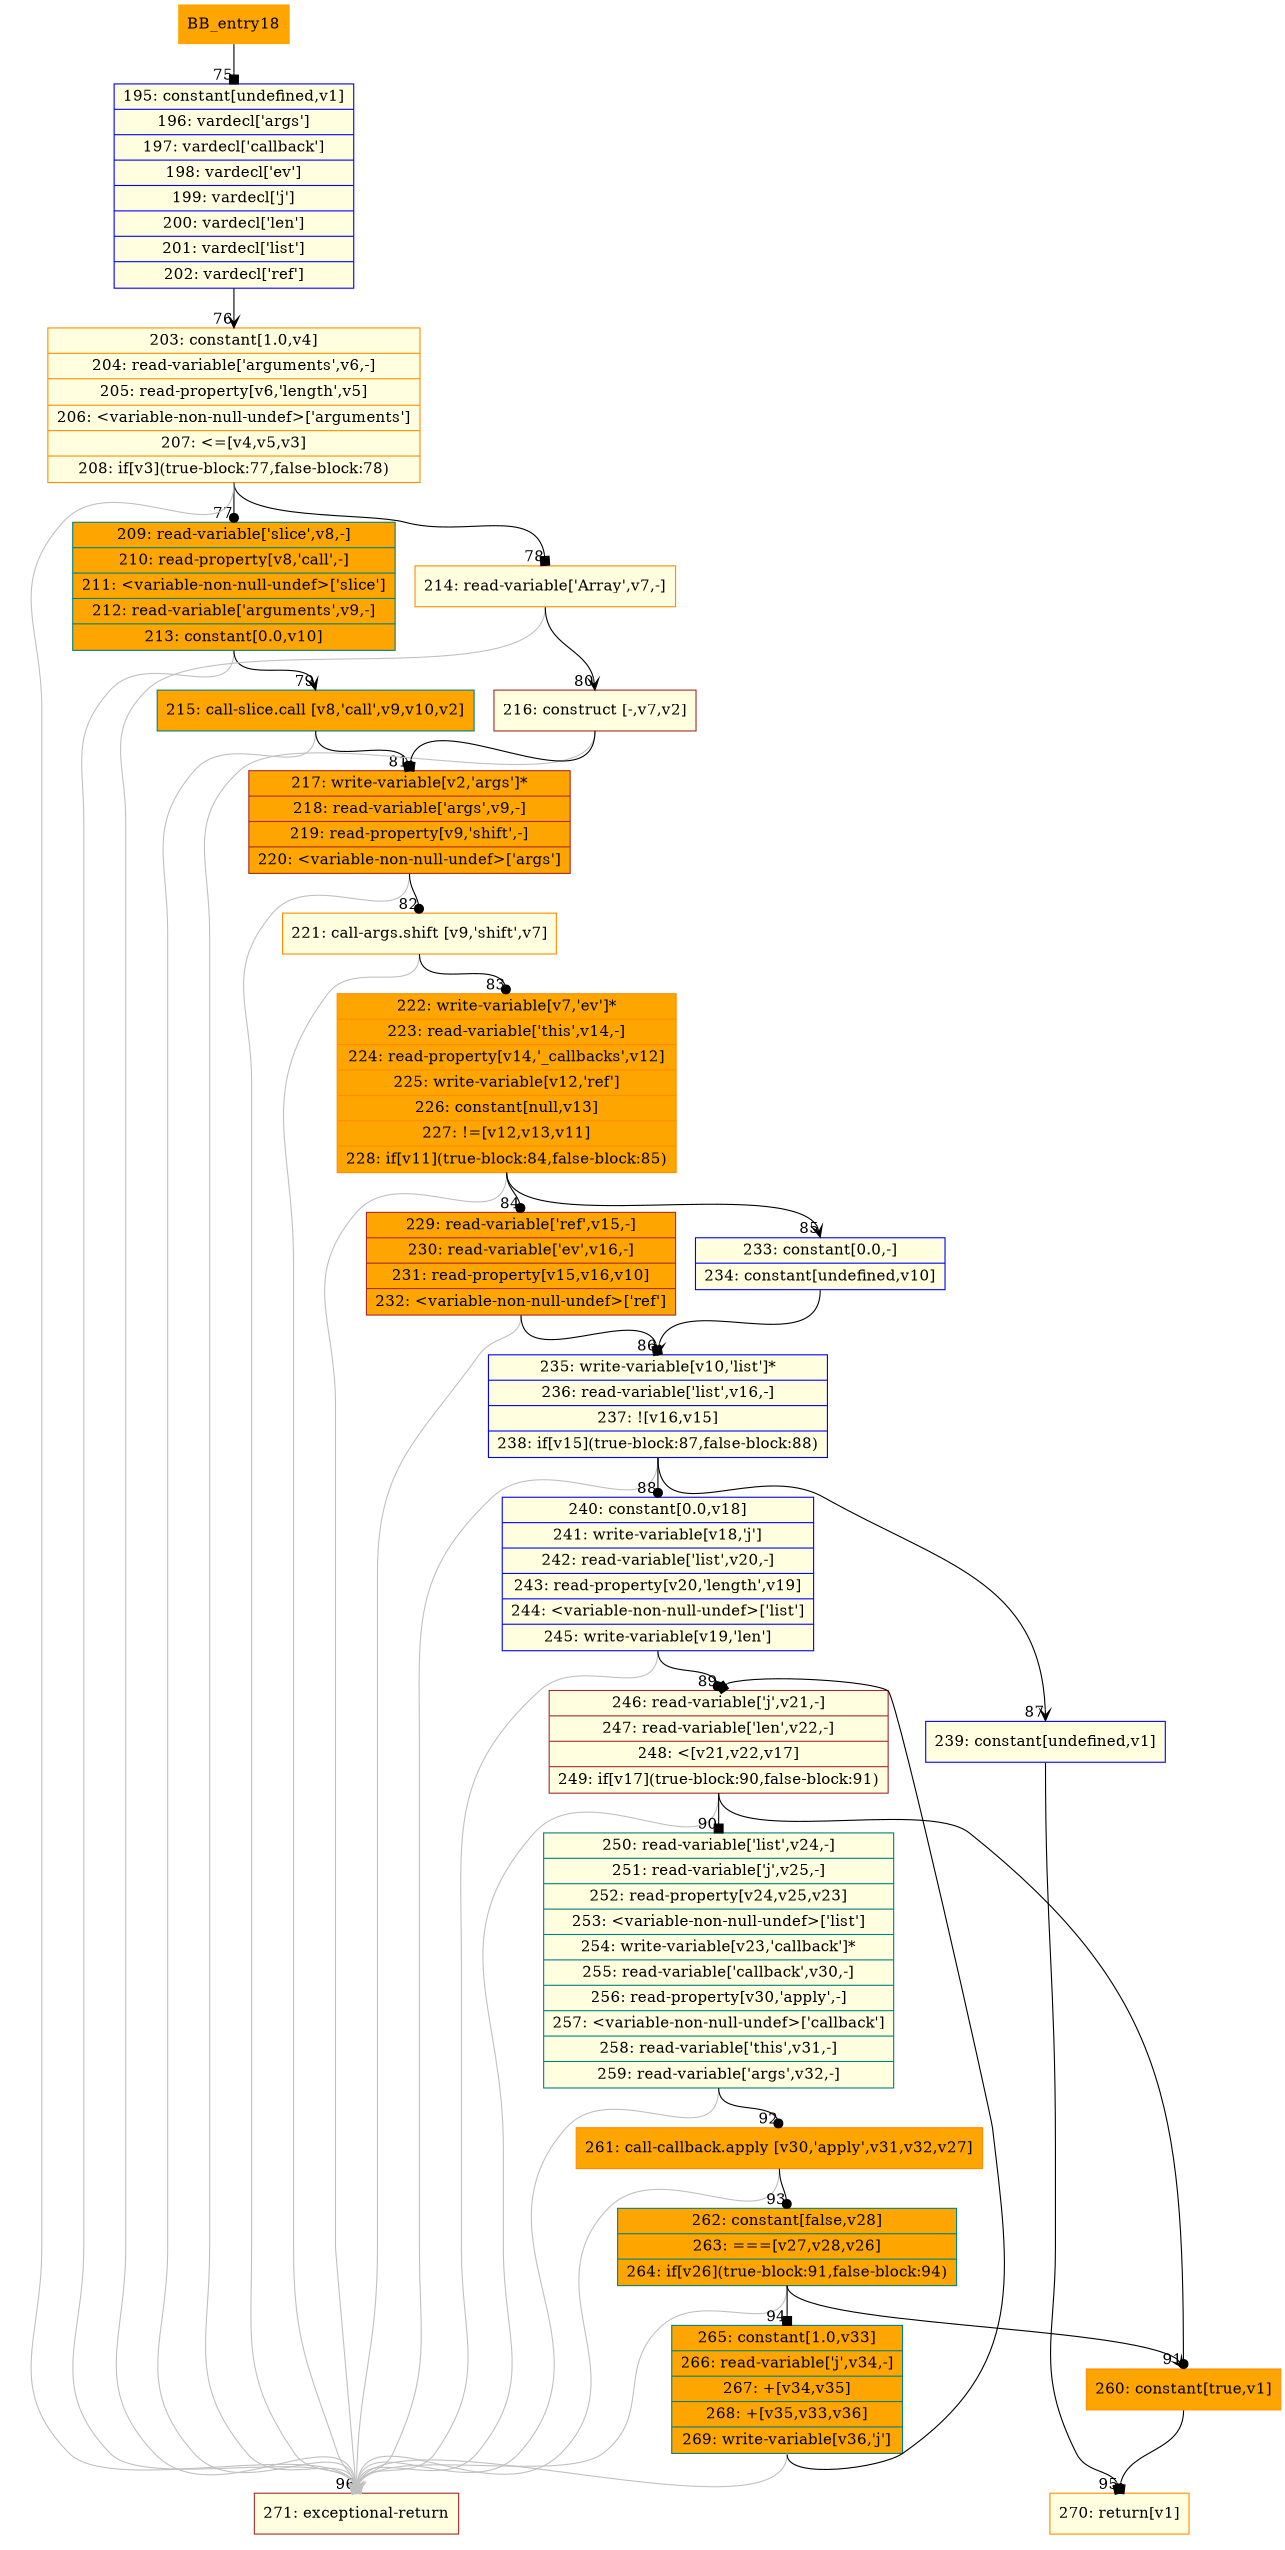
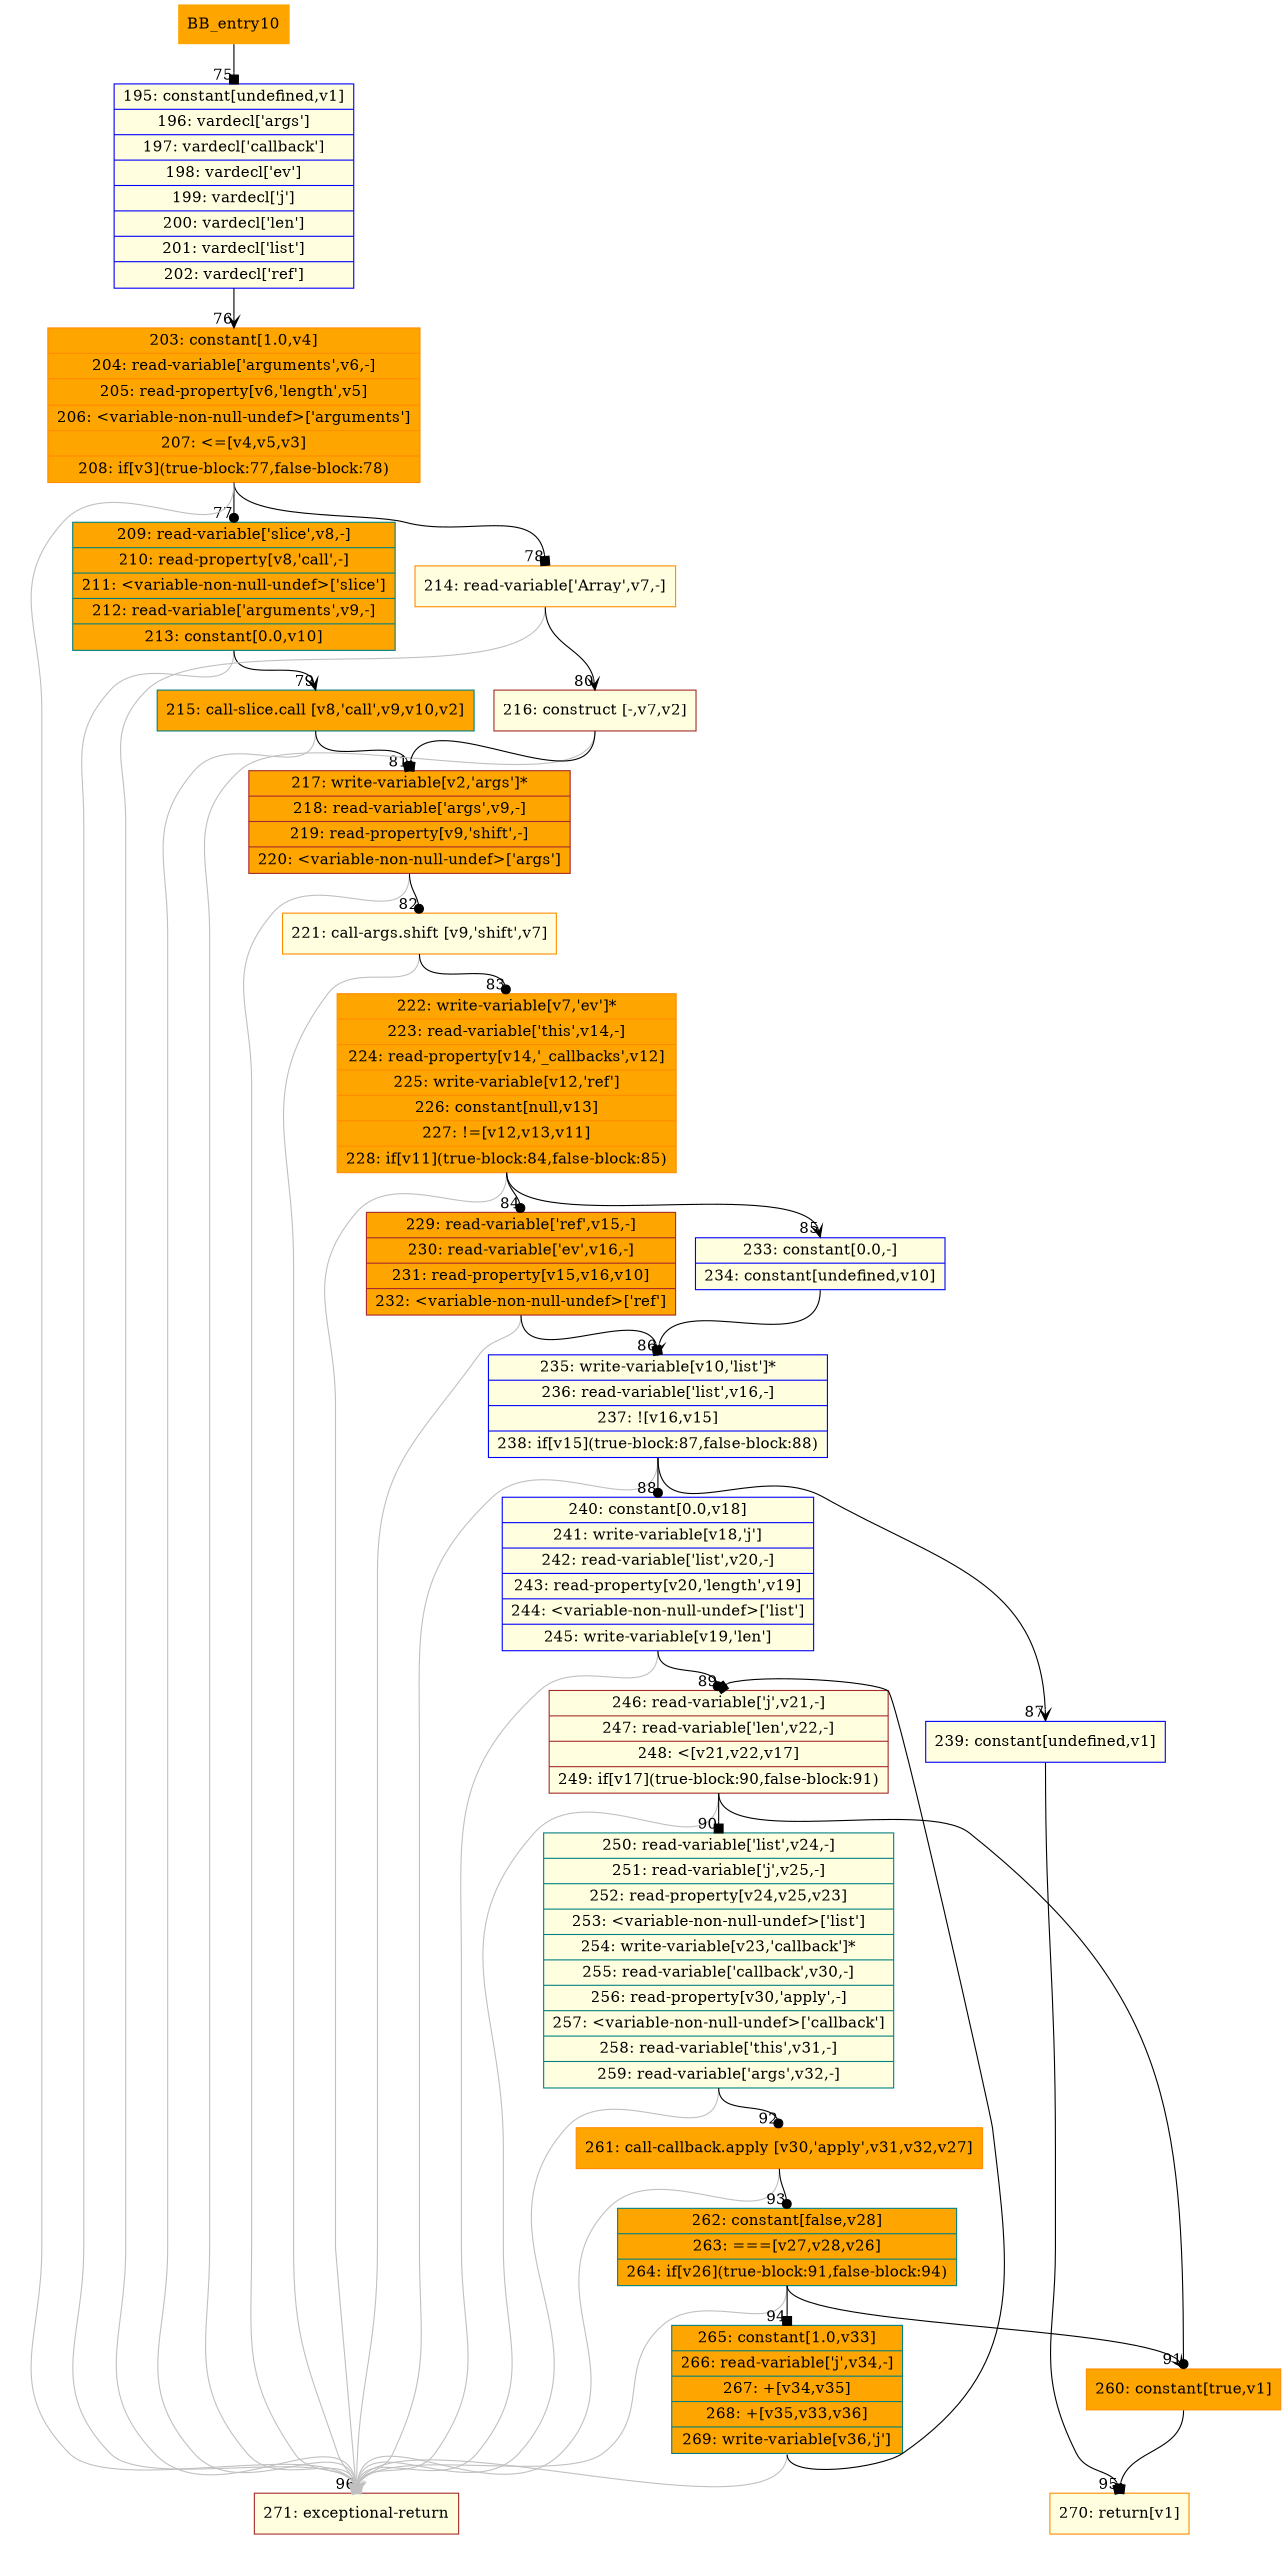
node "BB_entry18": label "BB_entry18" -> "BB_entry10"
node "203: constant[1.0,v4]": fillcolor lightyellow -> orange
